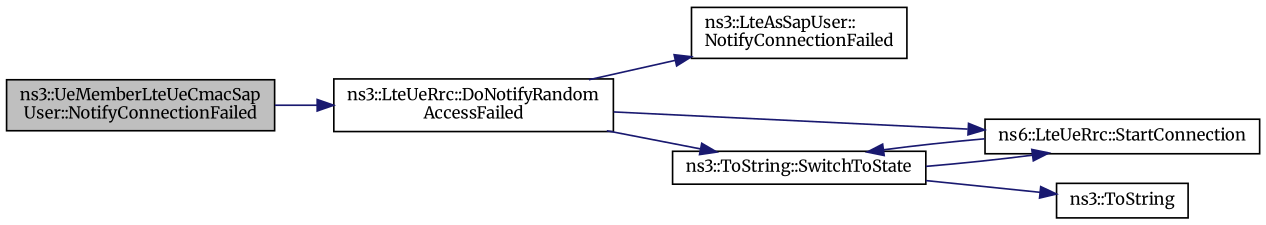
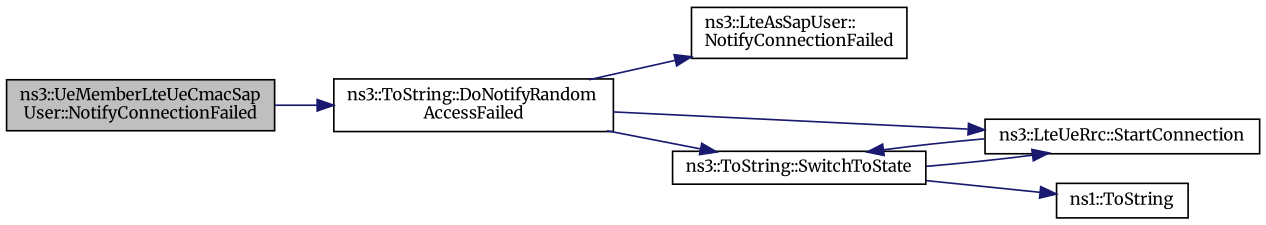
node "ns3::LteUeRrc::DoNotifyRandom AccessFailed": label "ns3::LteUeRrc::DoNotifyRandom AccessFailed" -> "ns3::ToString::DoNotifyRandom AccessFailed"
node "ns6::LteUeRrc::StartConnection": label "ns6::LteUeRrc::StartConnection" -> "ns3::LteUeRrc::StartConnection"
node "ns3::ToString": label "ns3::ToString" -> "ns1::ToString"
